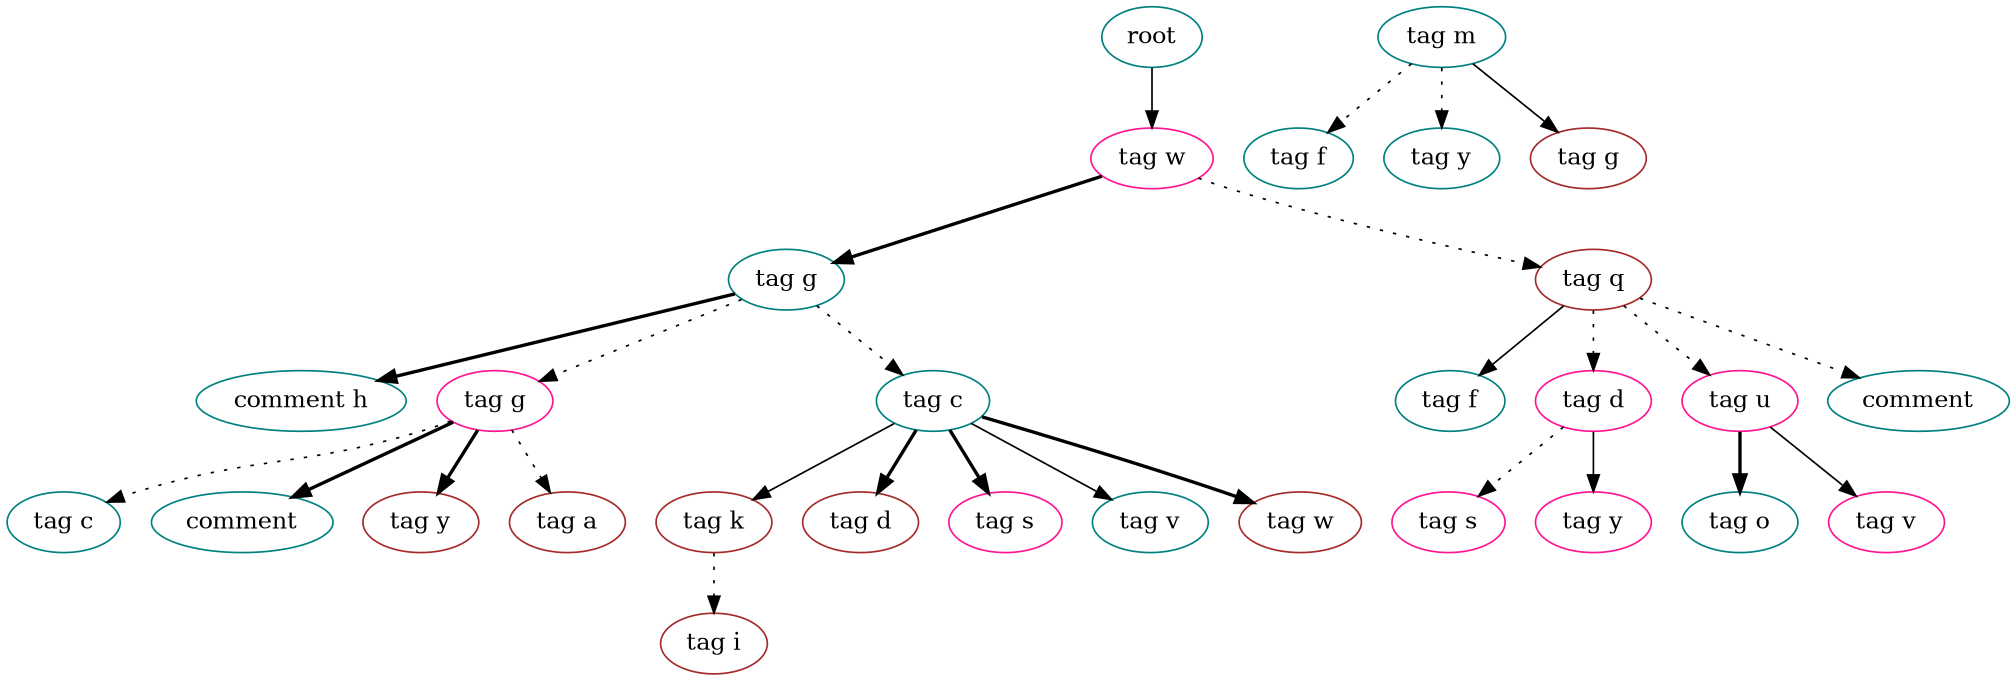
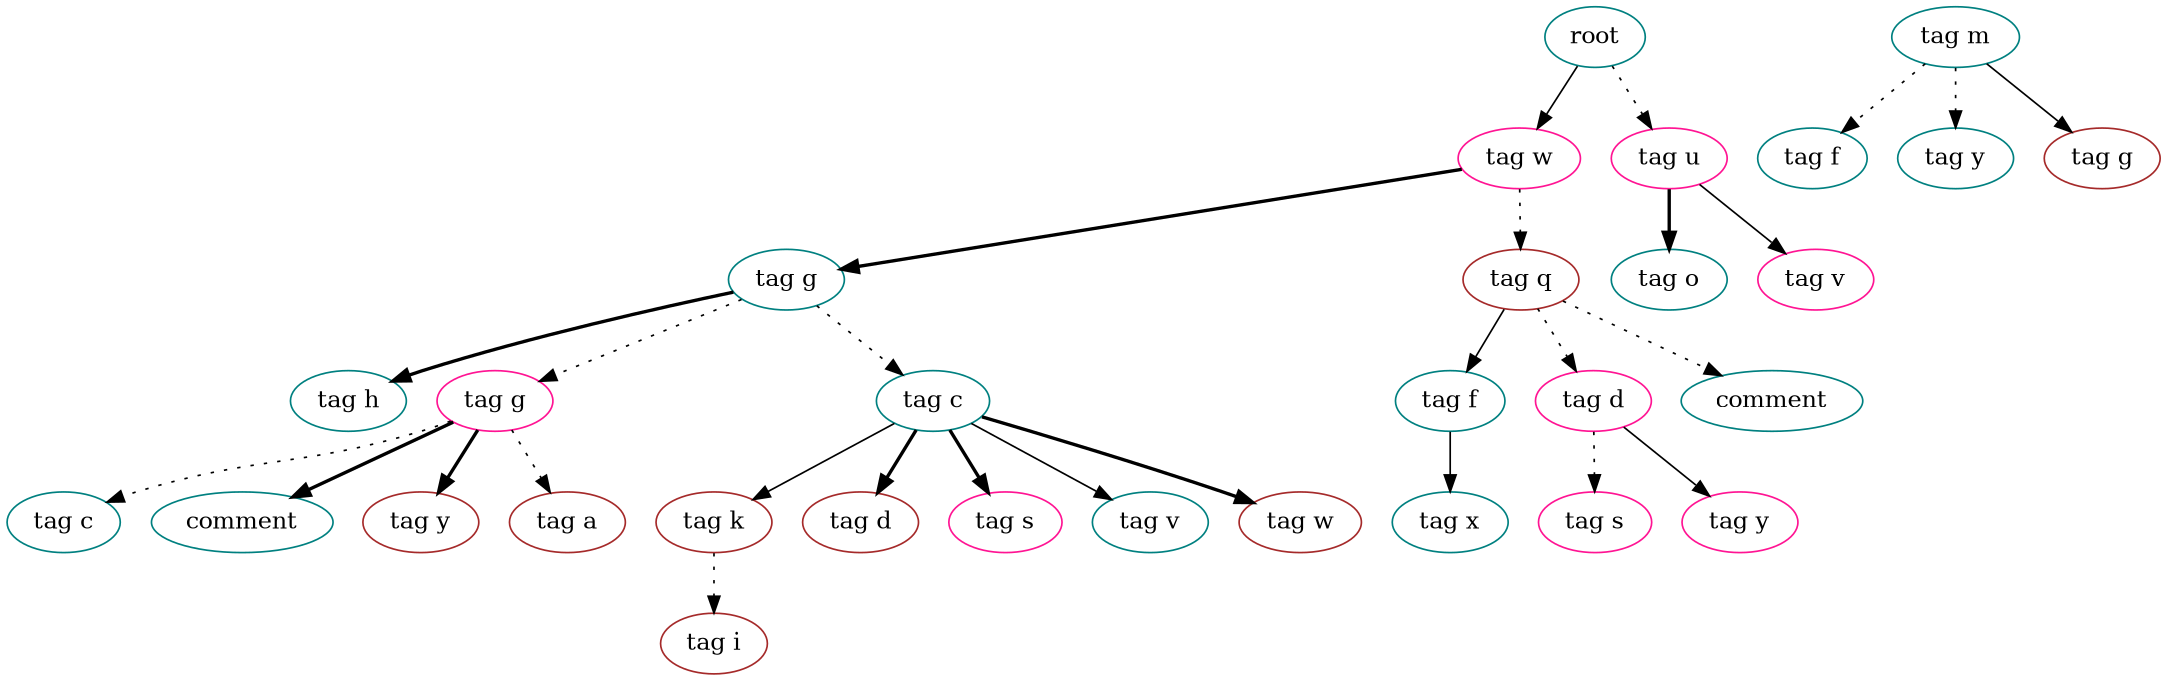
edge "tag q" -> "tag u": now "root" -> "tag u"
node "comment h": label "comment h" -> "tag h"
node "tag x": added
